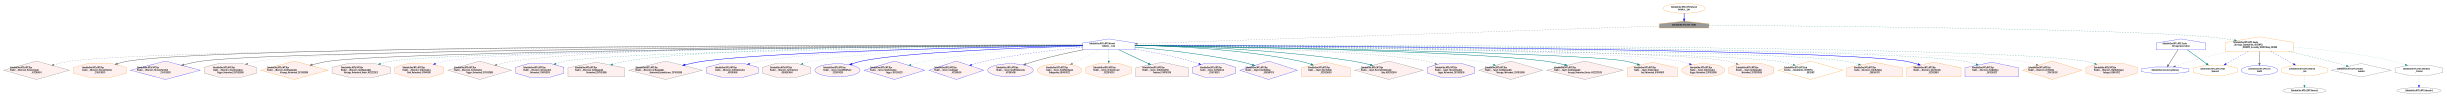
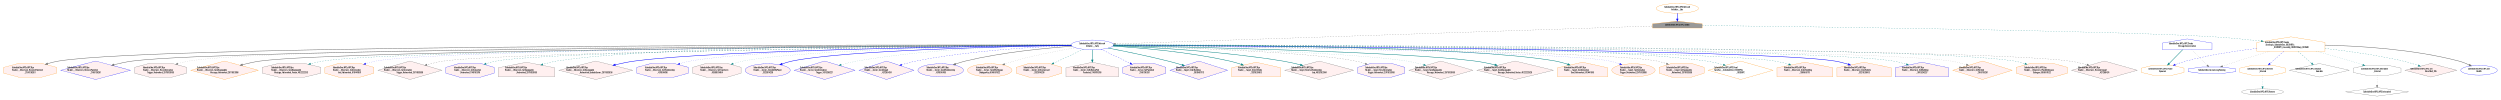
node "ScheduleOne.NPCs.NPC.Network Initialize___Early": shape house -> ellipse
edge "ScheduleOne.NPCs.NPC.Create MessageConversation" -> "ScheduleOne.Console.LogWarning": style bold -> dotted
node "ScheduleOne.NPCs.ENPC.Player Spawned": label "ScheduleOne.NPCs.ENPC.Player Spawned" -> "ScheduleOne.NPCs.NPC.Player Spawned"
node "ScheduleOne.NPCs.NPC.Hovered _Late": label "ScheduleOne.NPCs.NPC.Hovered _Late" -> "ScheduleOne.NPCs.NPC.Hovered _Internal"
node "ScheduleOne.NPCs.NPC.Set Unsettled_30s": added
edge "ScheduleOne.NPCs.NPC.Interacted _Internal" -> "ScheduleOne.NPCs.NPC.Interacted": color blue -> gray40
node "ScheduleOne.NPCs.ENPC.Hovered": label "ScheduleOne.NPCs.ENPC.Hovered" -> "ScheduleOne.NPCs.NPC.Hovered"
node "ScheduleOne.NPCs.NPC.Interacted": shape ellipse -> diamond
